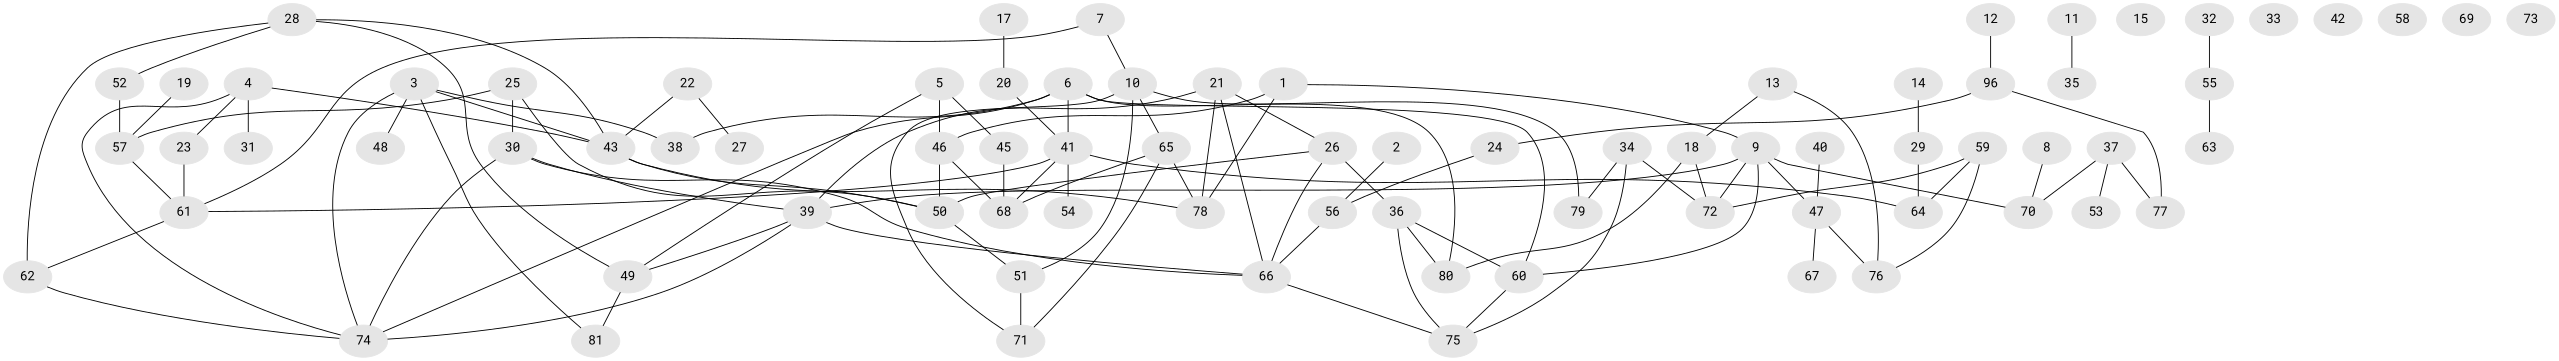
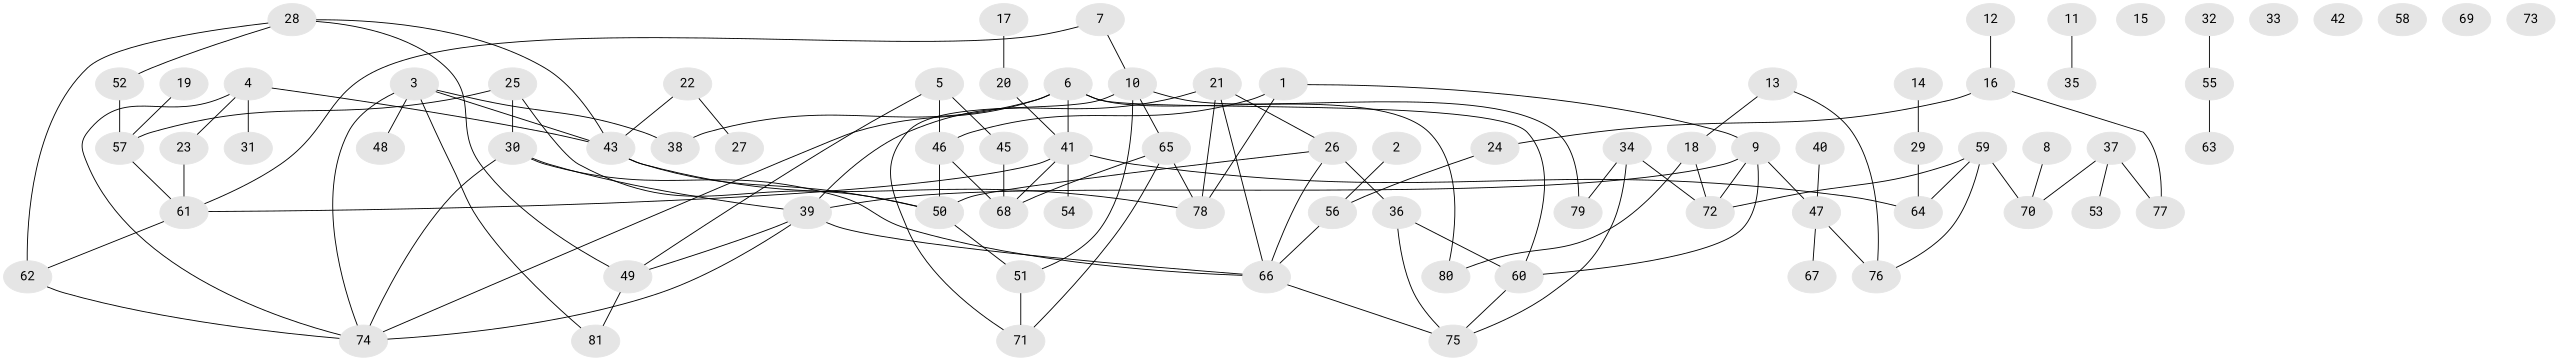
node "96": label "96" -> "16"
edge "9" -- "70": now "59" -- "70"
edge "36" -- "80": removed
